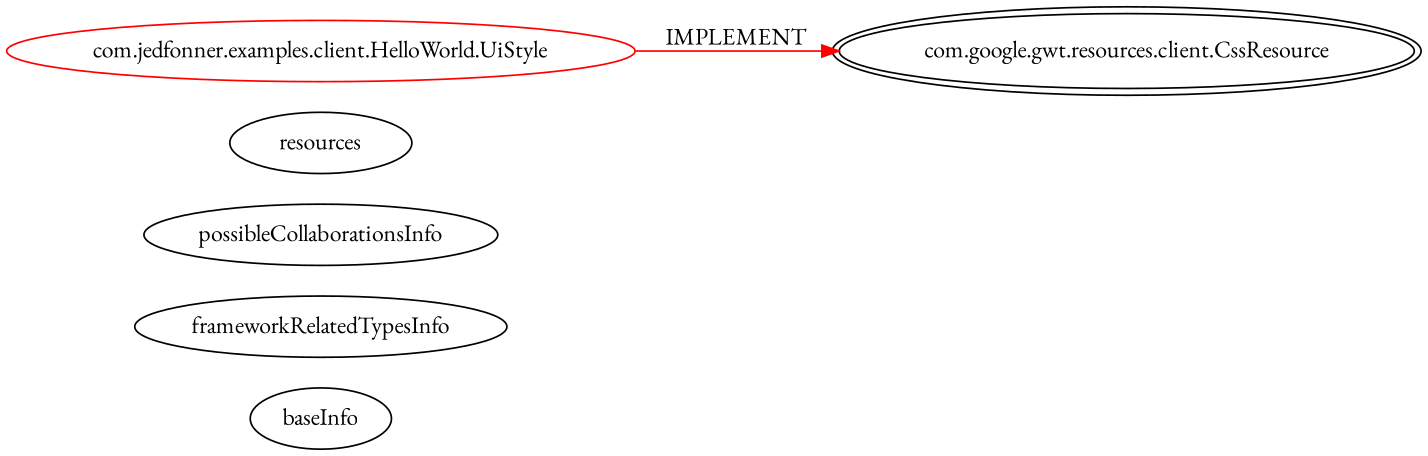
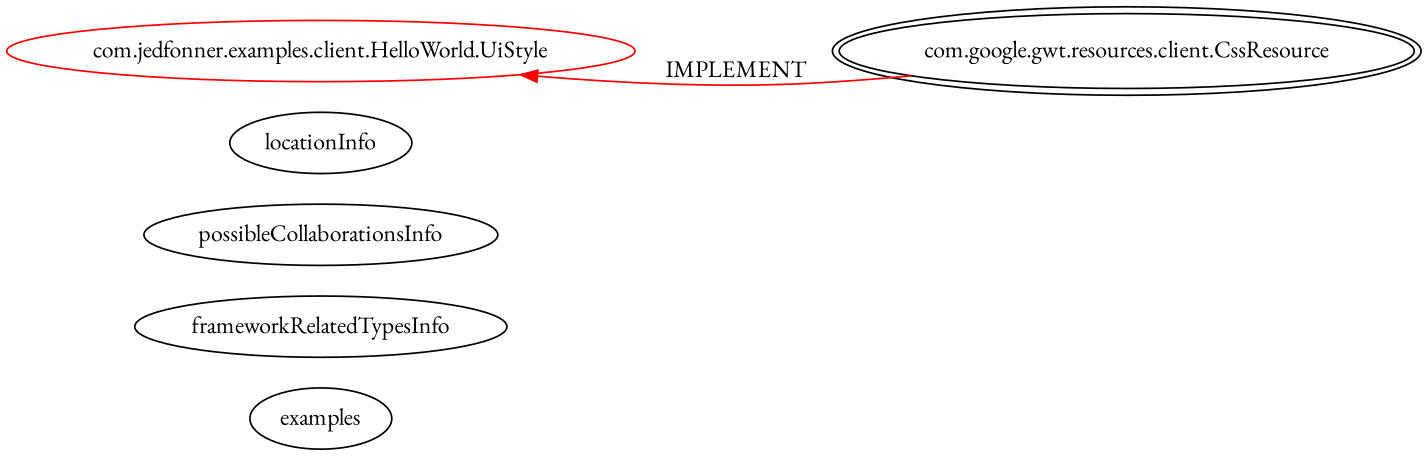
edge "com.jedfonner.examples.client.HelloWorld.UiStyle" -> "com.google.gwt.resources.client.CssResource": reversed
node "resources": label "resources" -> "locationInfo"
node "baseInfo": label "baseInfo" -> "examples"
